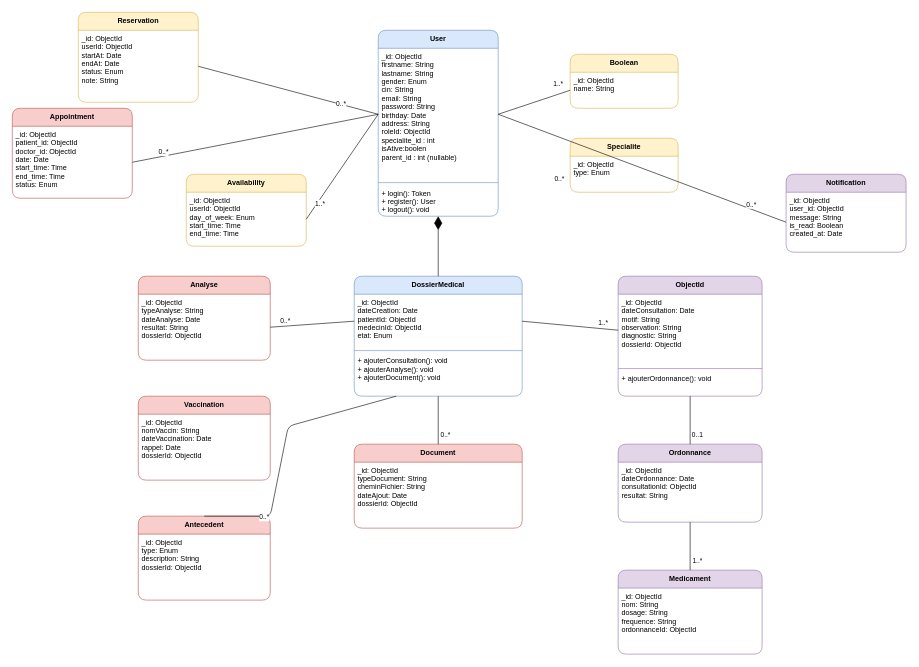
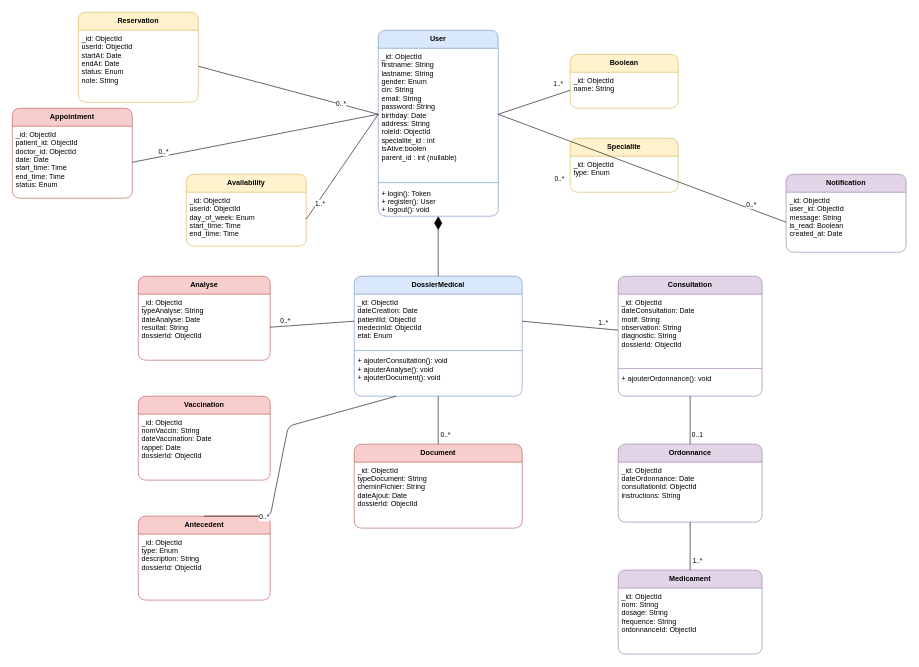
node "ObjectId": label "ObjectId" -> "Consultation"
node "_id: ObjectId dateOrdonnance: Date consultationId: ObjectId resultat: String": label "_id: ObjectId dateOrdonnance: Date consultationId: ObjectId resultat: String" -> "_id: ObjectId dateOrdonnance: Date consultationId: ObjectId instructions: String"
